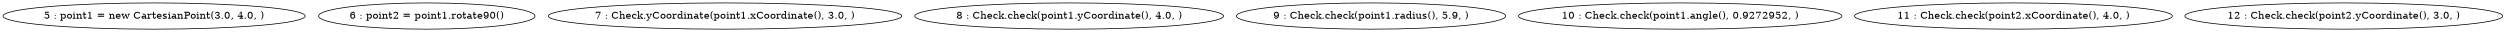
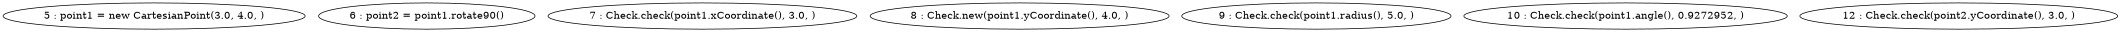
node "7 : Check.yCoordinate(point1.xCoordinate(), 3.0, )": label "7 : Check.yCoordinate(point1.xCoordinate(), 3.0, )" -> "7 : Check.check(point1.xCoordinate(), 3.0, )"
node "8 : Check.check(point1.yCoordinate(), 4.0, )": label "8 : Check.check(point1.yCoordinate(), 4.0, )" -> "8 : Check.new(point1.yCoordinate(), 4.0, )"
node "9 : Check.check(point1.radius(), 5.9, )": label "9 : Check.check(point1.radius(), 5.9, )" -> "9 : Check.check(point1.radius(), 5.0, )"
node "11 : Check.check(point2.xCoordinate(), 4.0, )": removed
